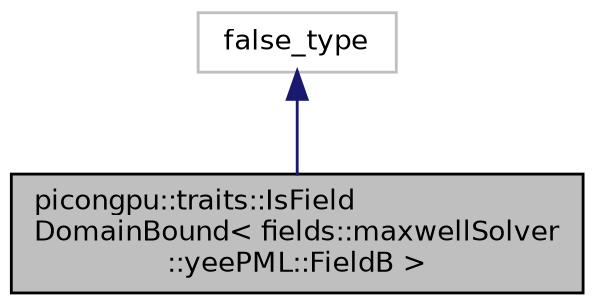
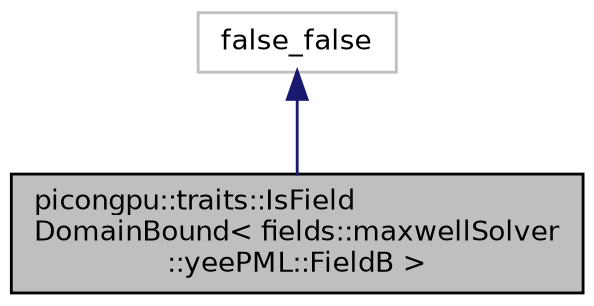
node "false_type": label "false_type" -> "false_false"
